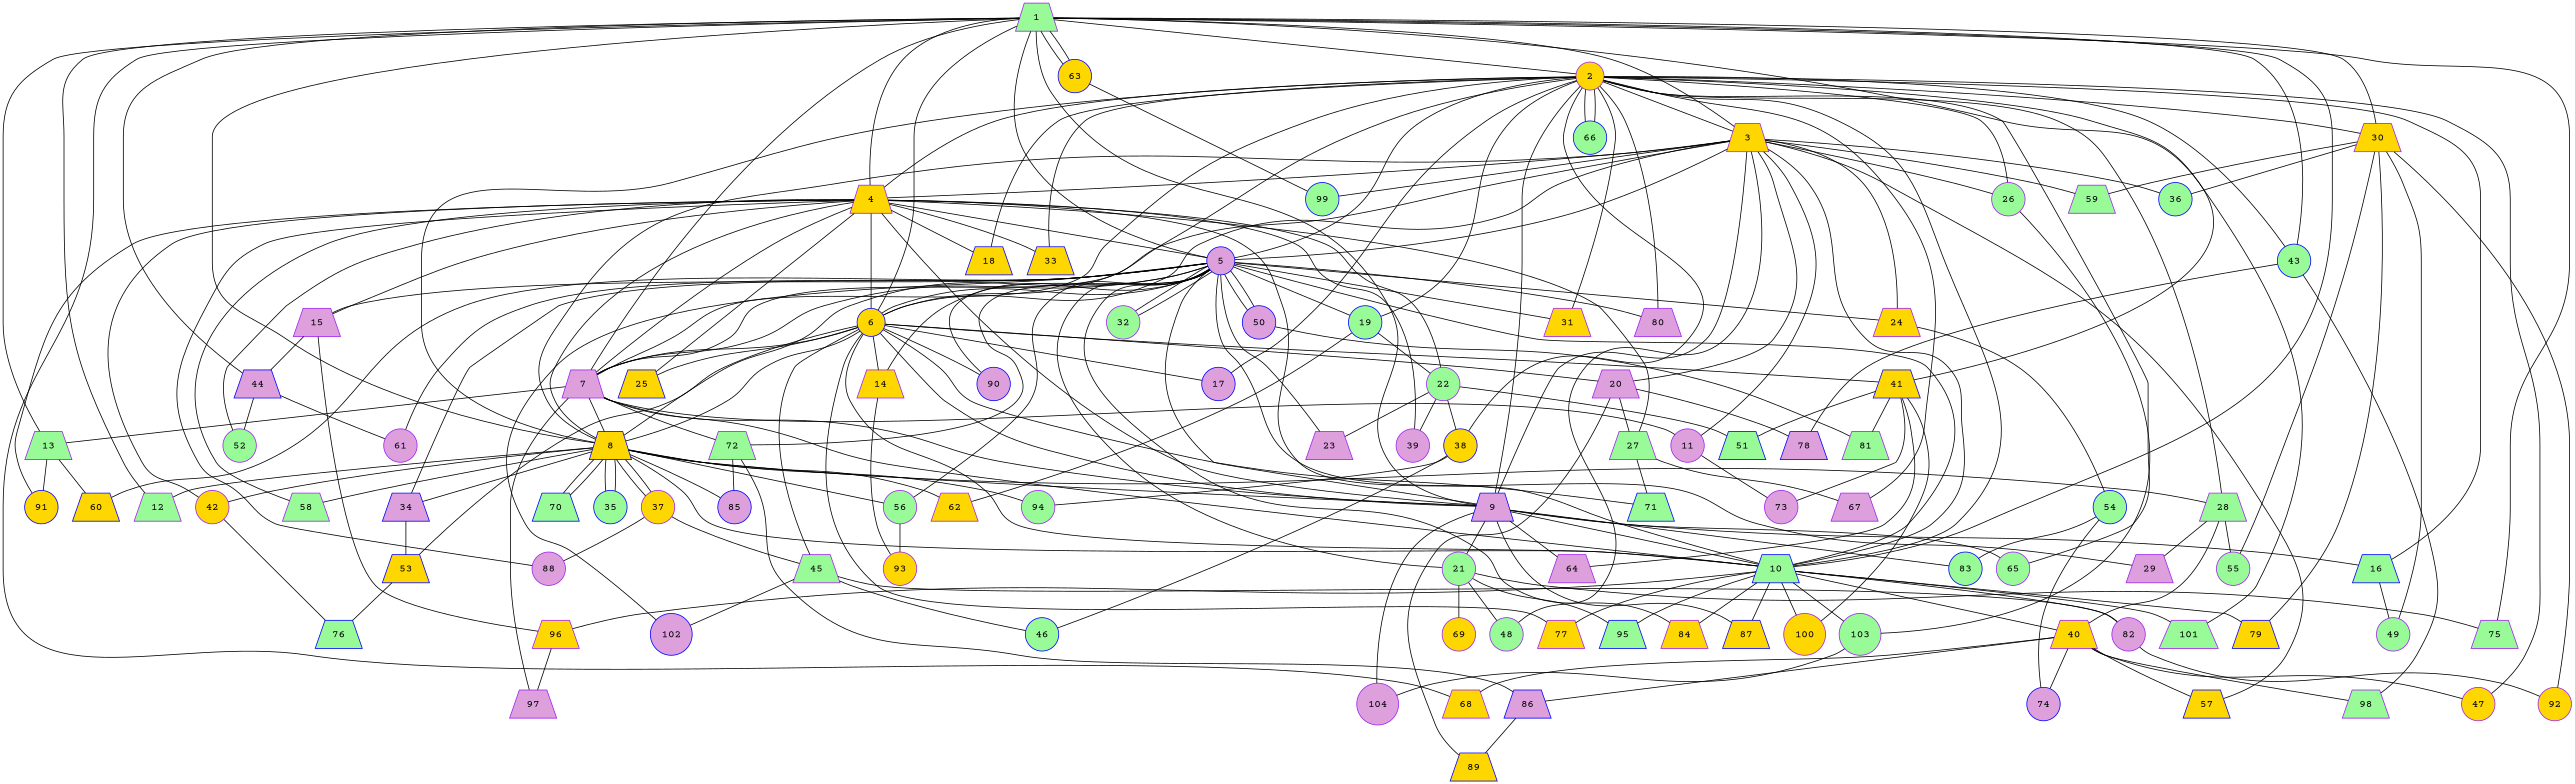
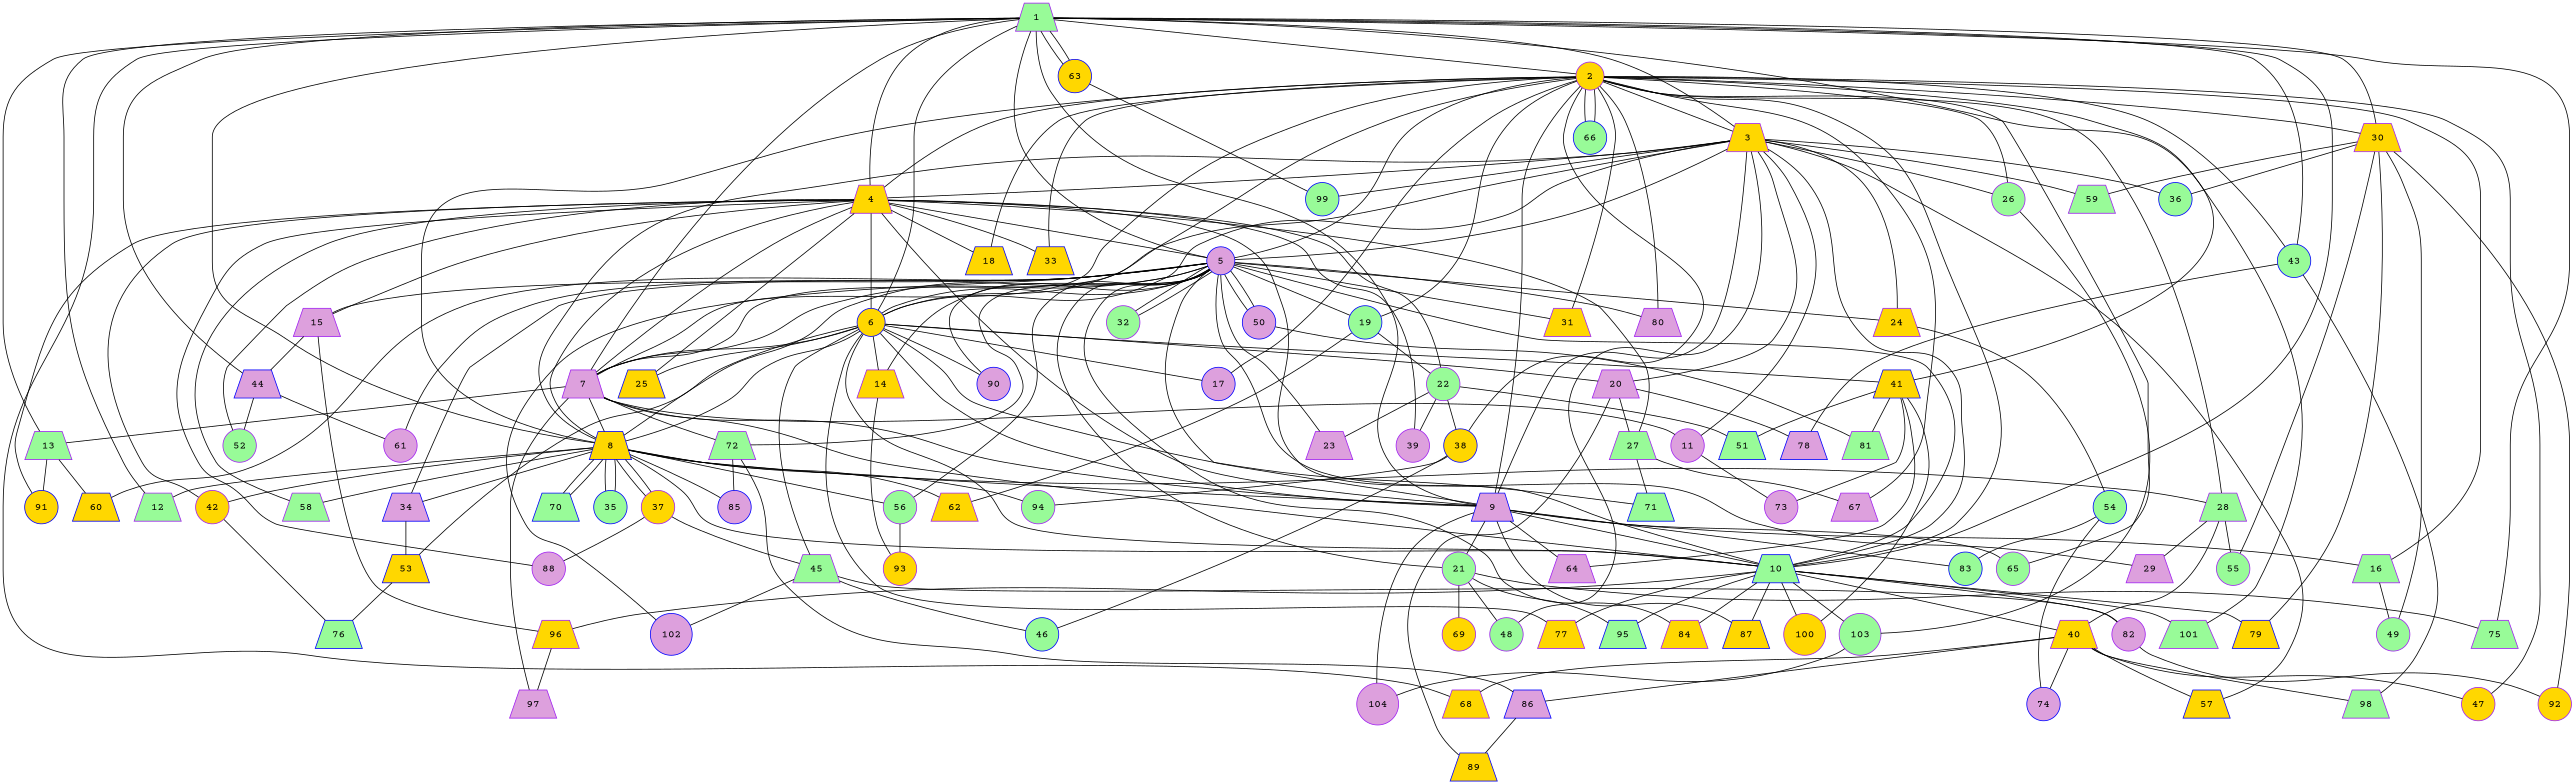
node "16": color blue -> purple
